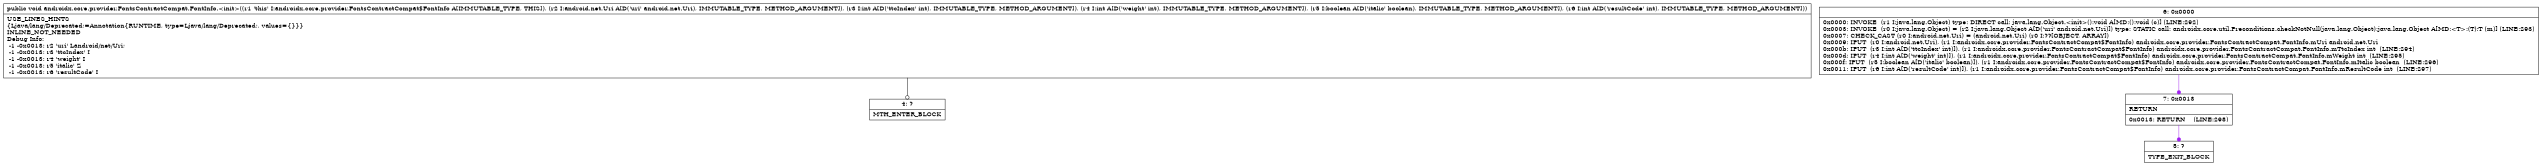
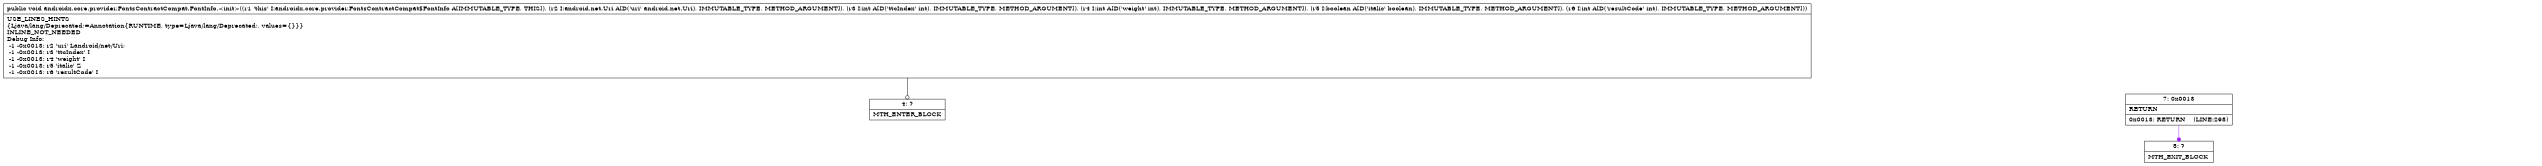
node "6: 0x0000": removed
node "5: ?": text "TYPE_EXIT_BLOCK" -> "MTH_EXIT_BLOCK"
